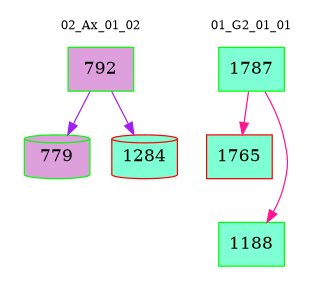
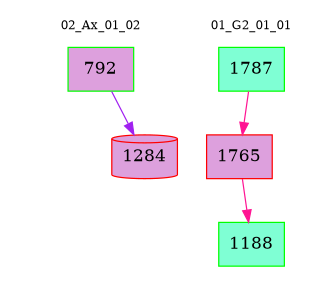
edge "1787" -> "1188": now "1765" -> "1188"
node "779": removed
node "1284": fillcolor aquamarine -> plum
node "1765": fillcolor aquamarine -> plum
